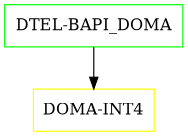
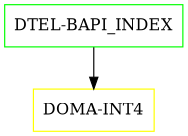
node "DTEL-BAPI_DOMA": label "DTEL-BAPI_DOMA" -> "DTEL-BAPI_INDEX"
